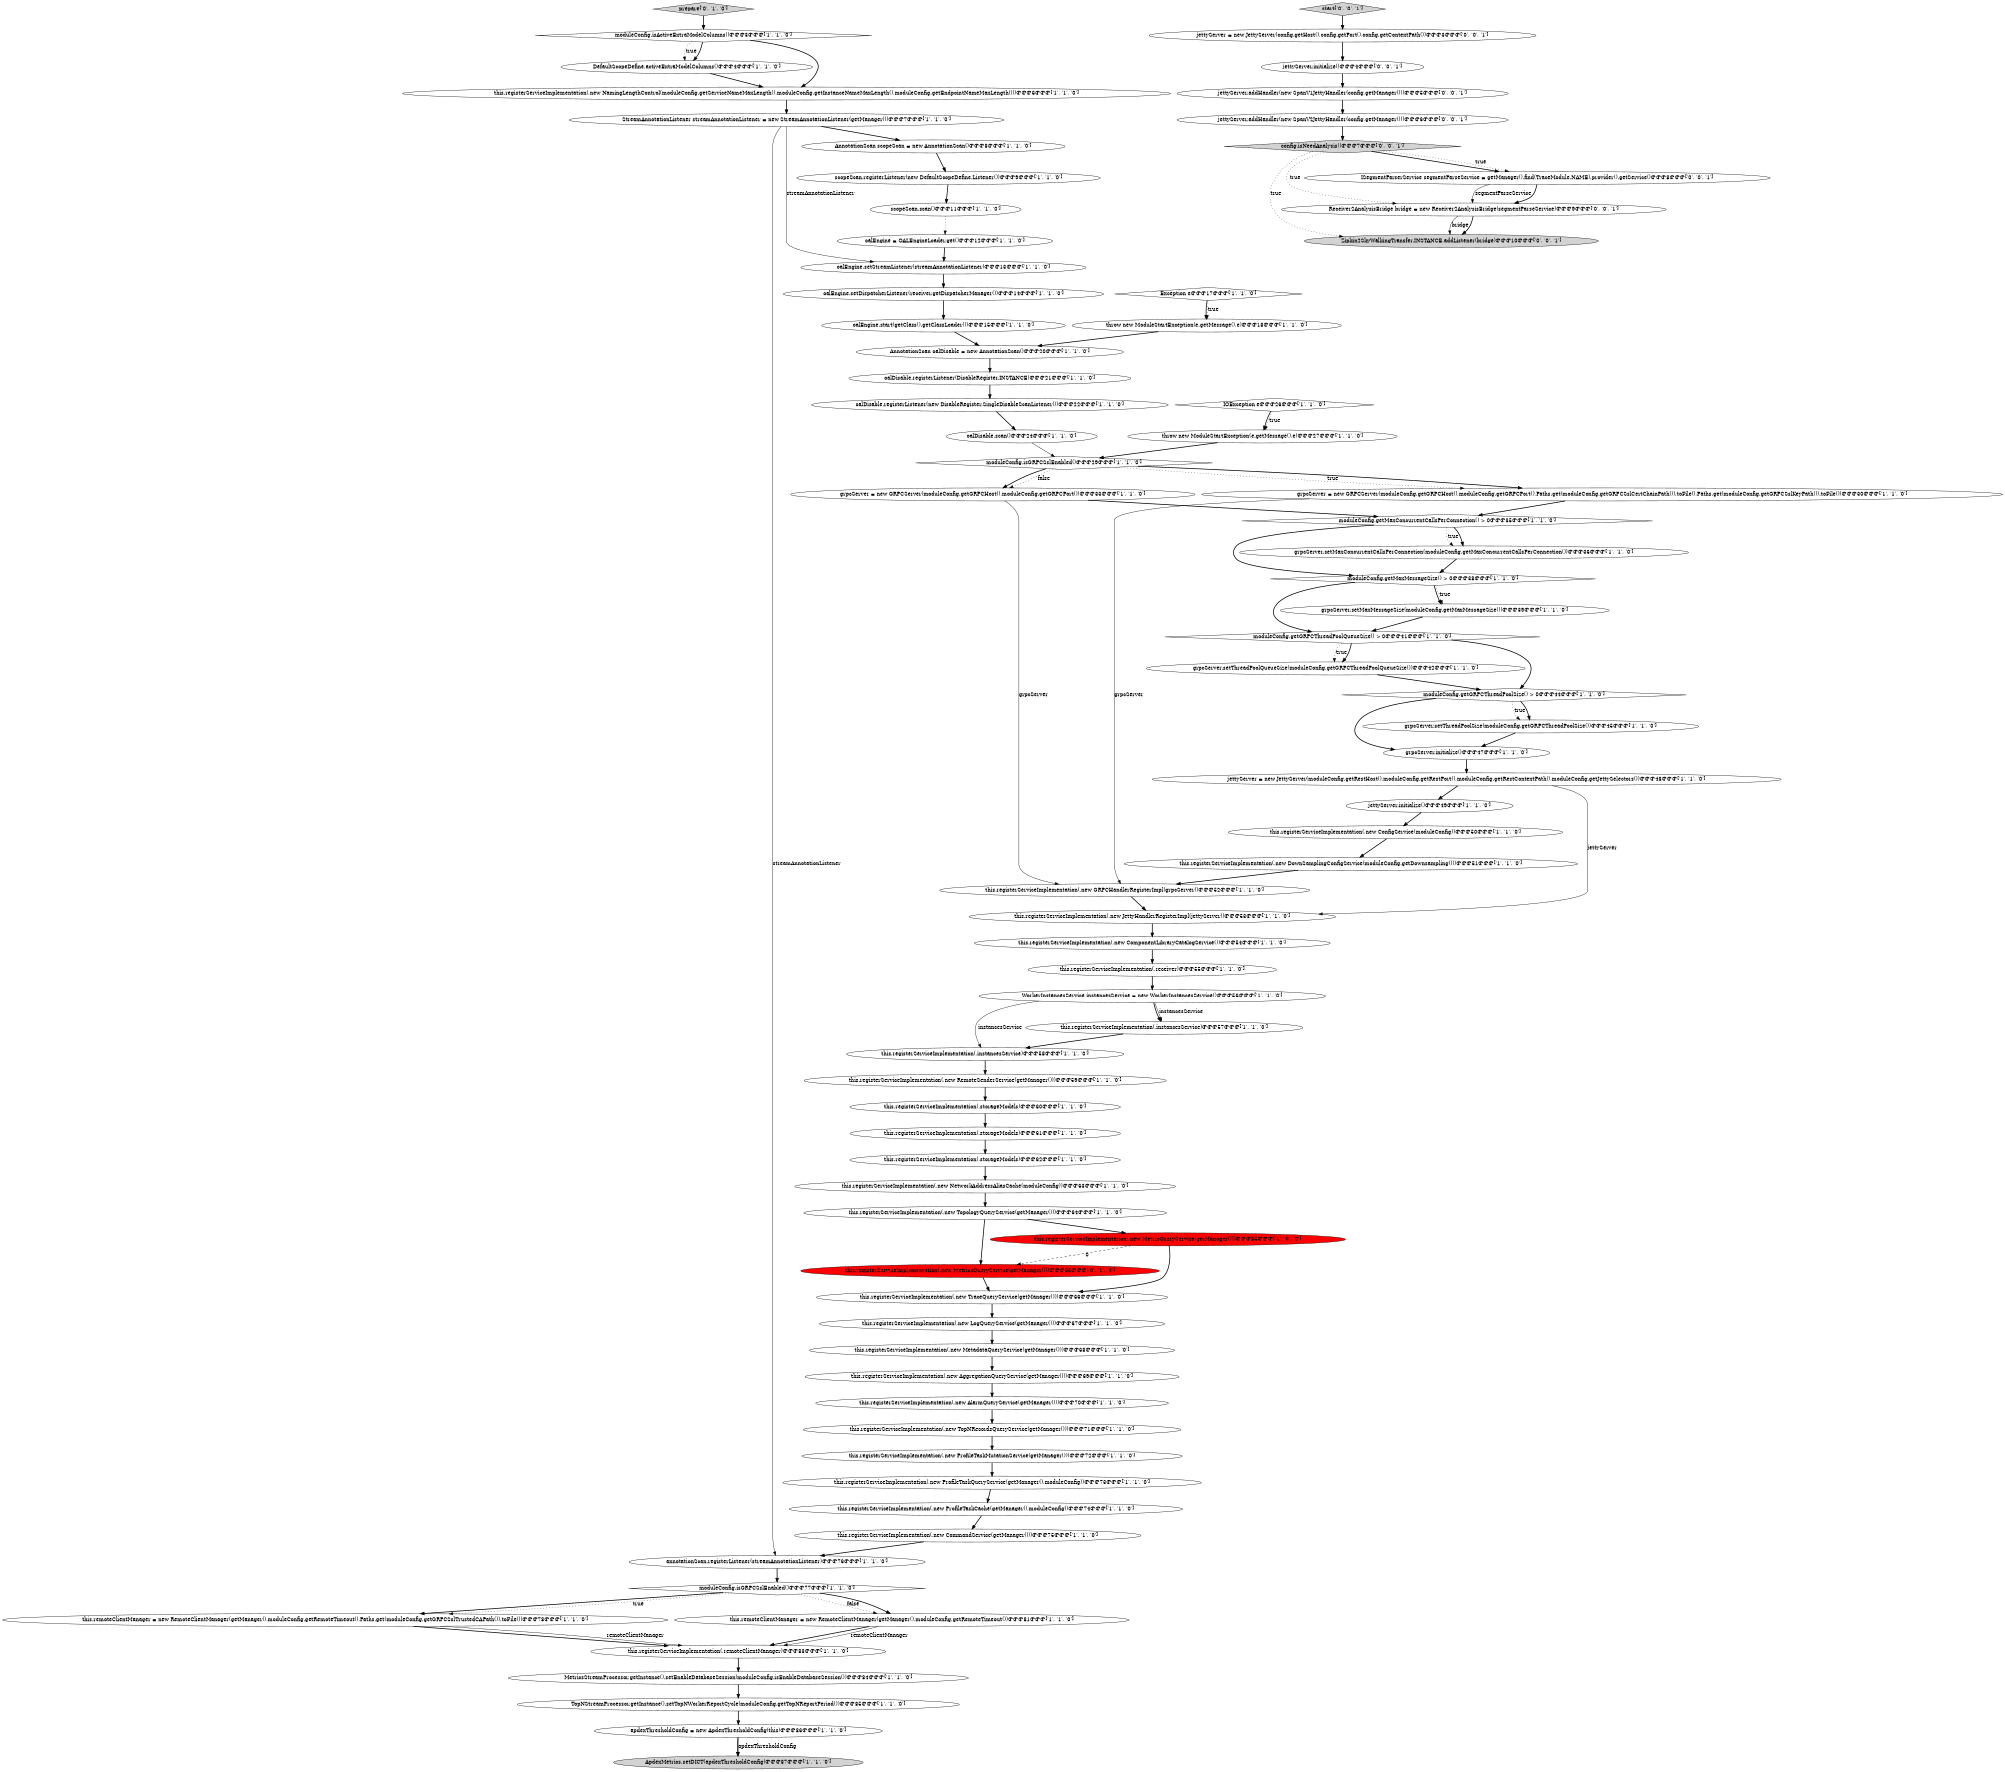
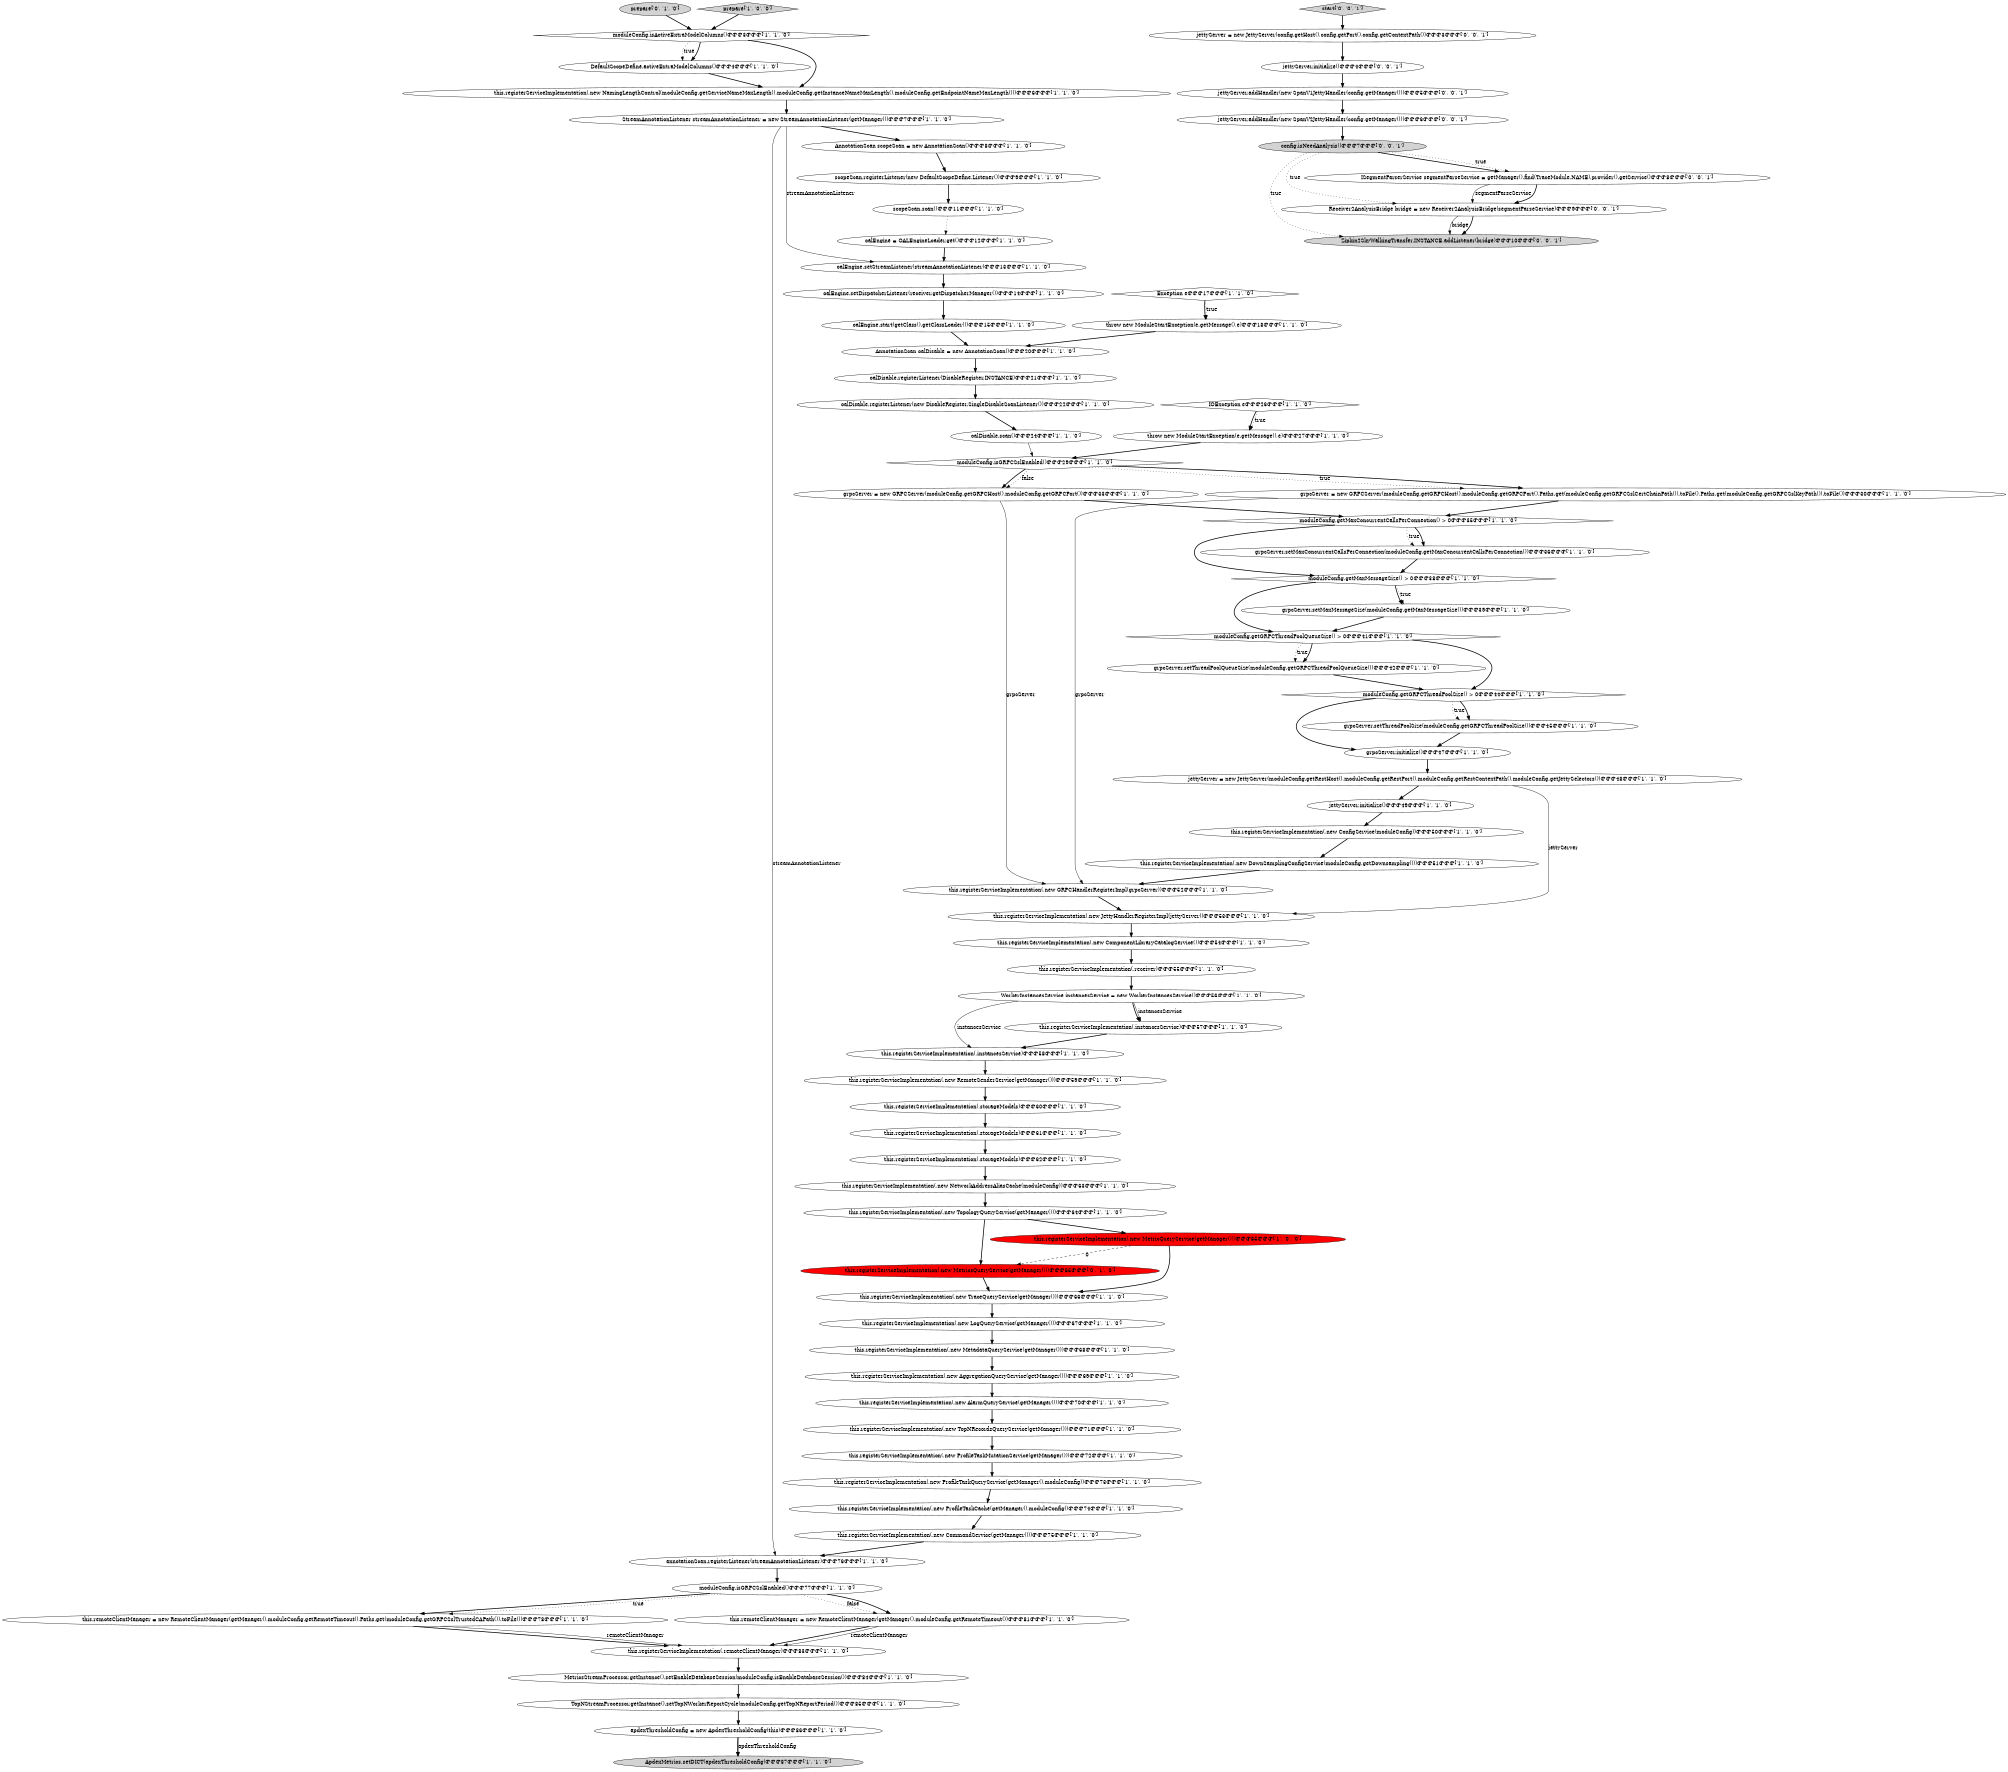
node "prepare['0', '1', '0']": shape diamond -> ellipse
node "prepare['1', '0', '0']": added
node "config.isNeedAnalysis()@@@7@@@['0', '0', '1']": shape diamond -> ellipse
node "moduleConfig.isGRPCSslEnabled()@@@77@@@['1', '1', '0']": shape diamond -> ellipse
